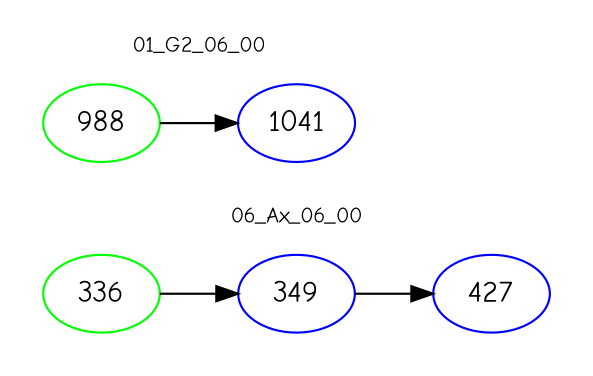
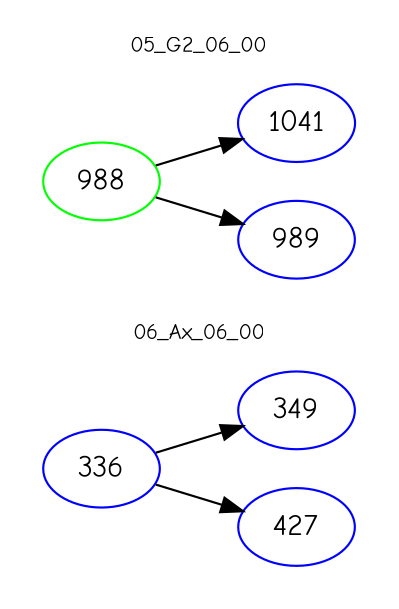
cluster "01_G2_06_00": label "01_G2_06_00" -> "05_G2_06_00"
node "989": added
node "336": color green -> blue
edge "349" -> "427": now "336" -> "427"
